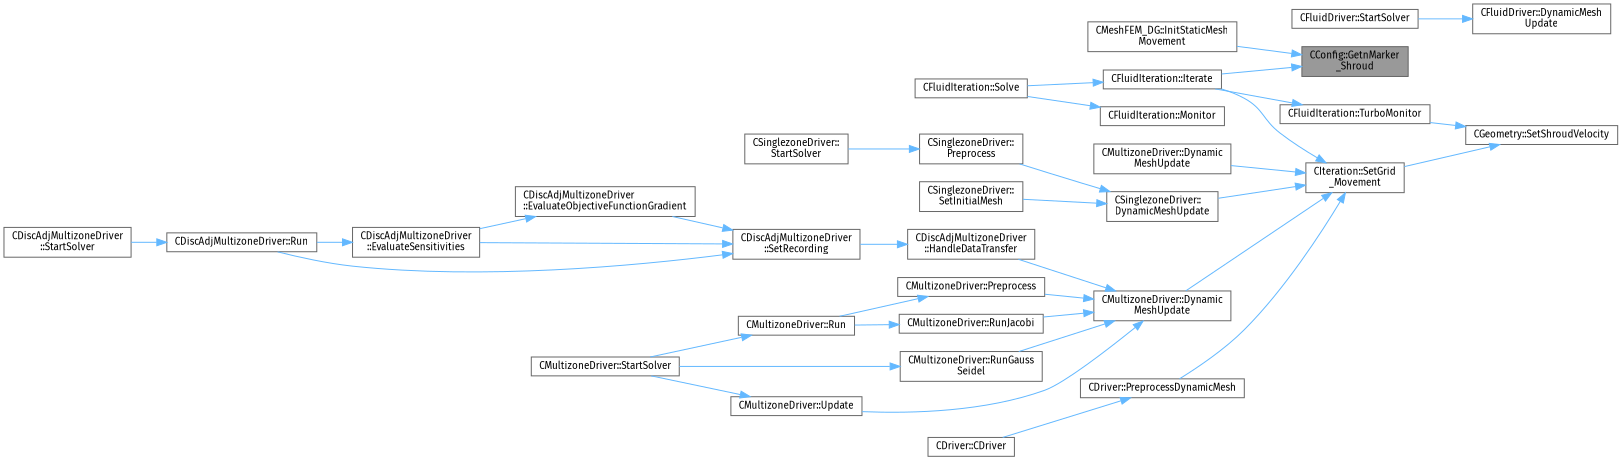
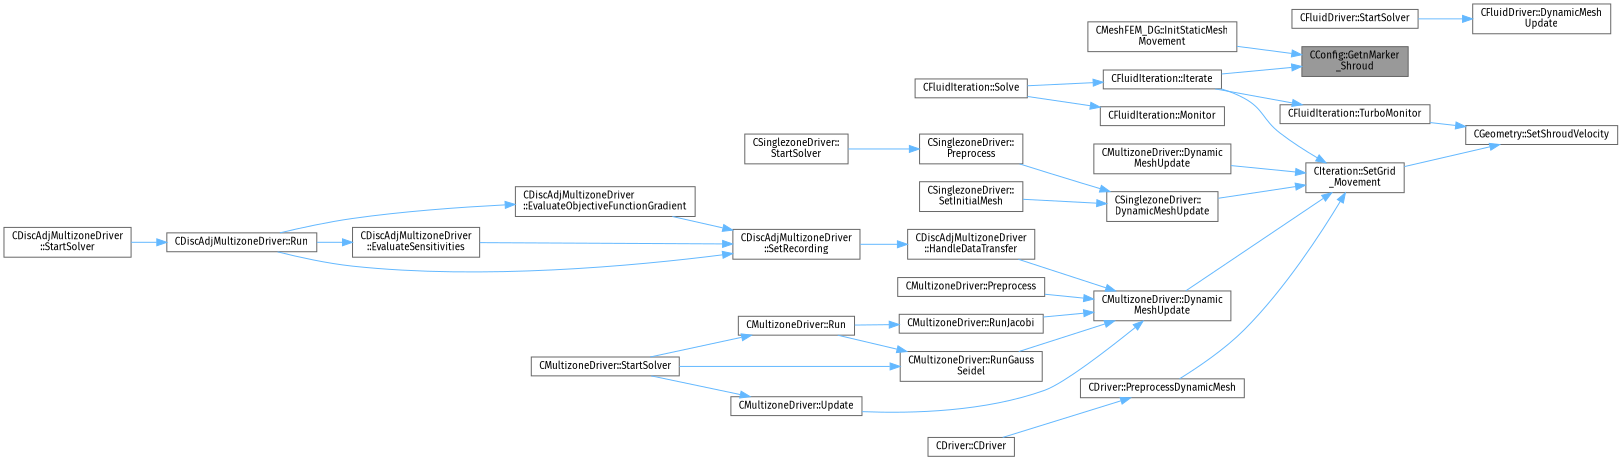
edge "CDiscAdjMultizoneDriver ::EvaluateSensitivities" -> "CDiscAdjMultizoneDriver ::EvaluateObjectiveFunctionGradient": now "CDiscAdjMultizoneDriver::Run" -> "CDiscAdjMultizoneDriver ::EvaluateObjectiveFunctionGradient"
edge "CMultizoneDriver::Run" -> "CMultizoneDriver::Preprocess": now "CMultizoneDriver::Run" -> "CMultizoneDriver::RunGauss Seidel"
